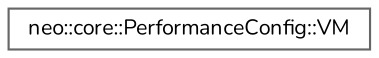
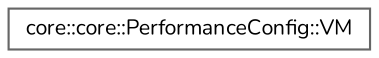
node "neo::core::PerformanceConfig::VM": label "neo::core::PerformanceConfig::VM" -> "core::core::PerformanceConfig::VM"
